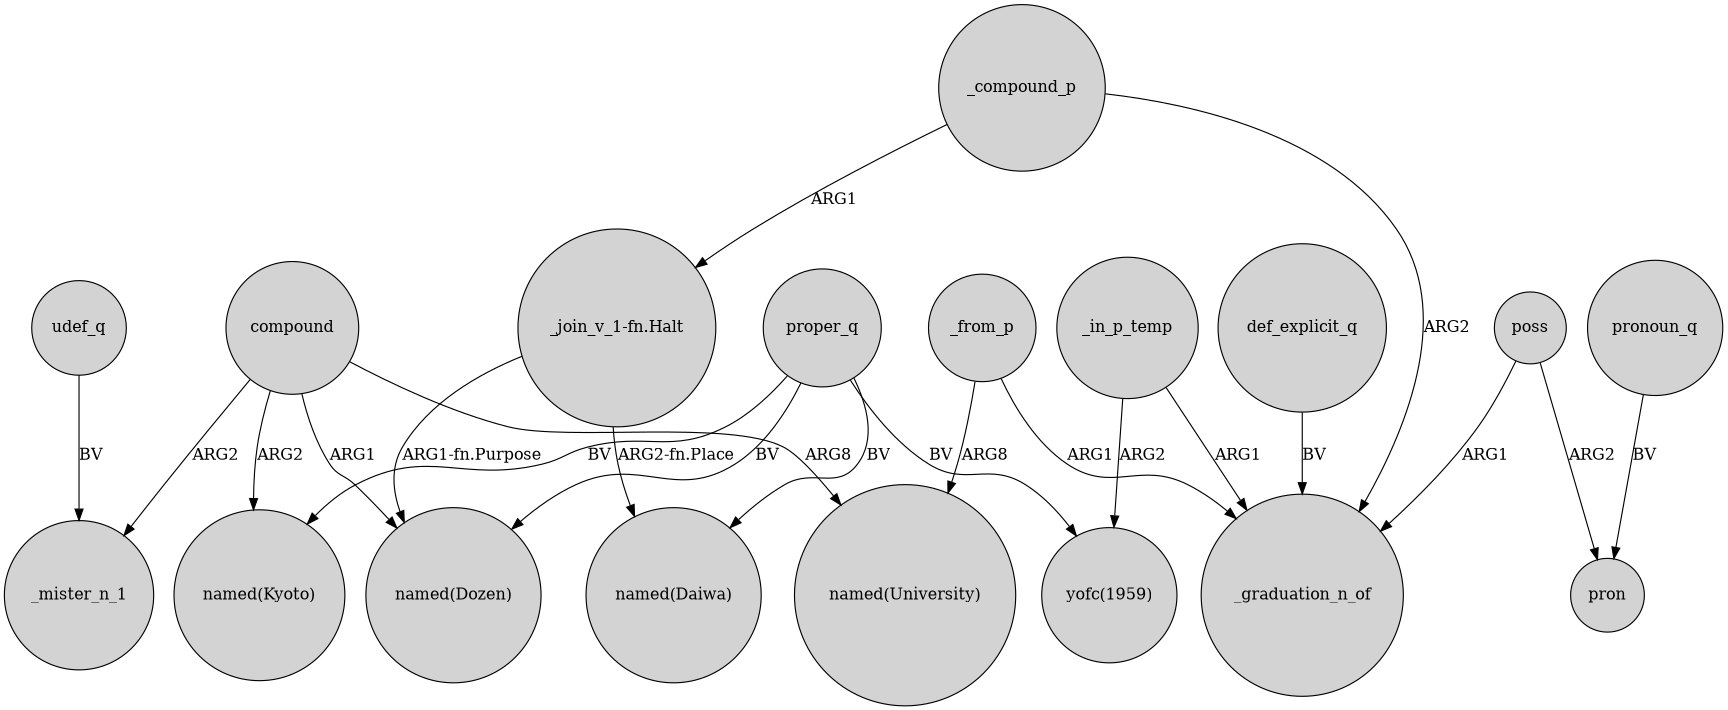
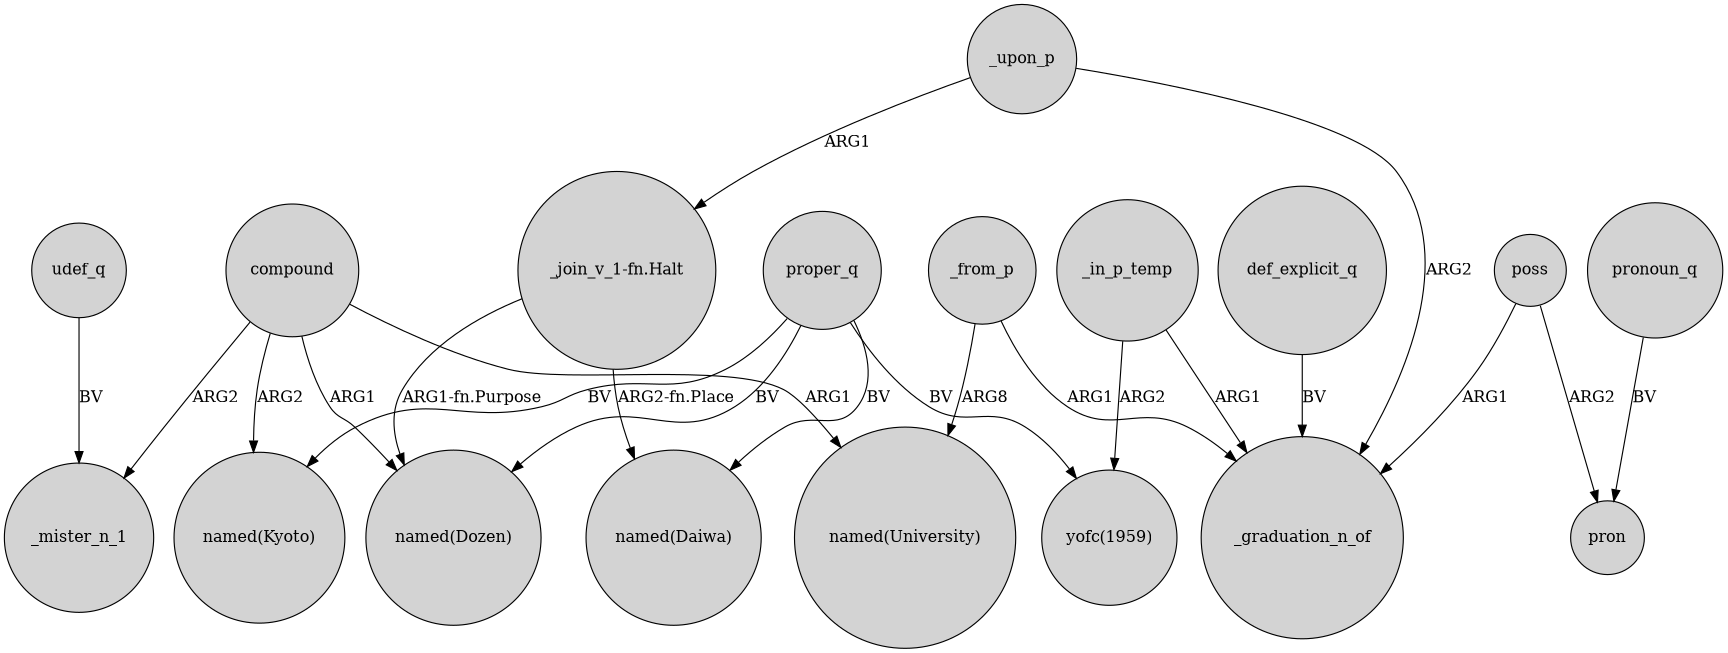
node "_compound_p": label "_compound_p" -> "_upon_p"
edge "compound" -> "named(University)": label "ARG8" -> "ARG1"
